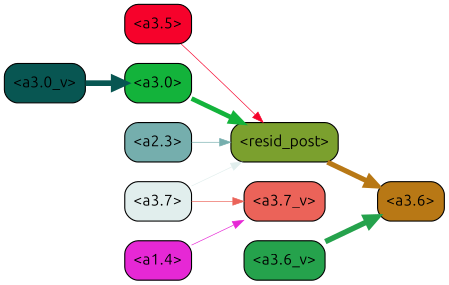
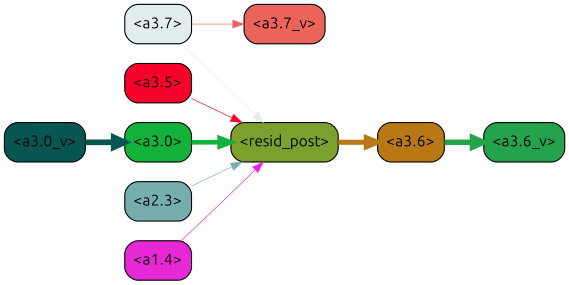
edge "<a3.6_v>" -> "<a3.6>": reversed
edge "<a1.4>" -> "<a3.7_v>": now "<a1.4>" -> "<resid_post>"
